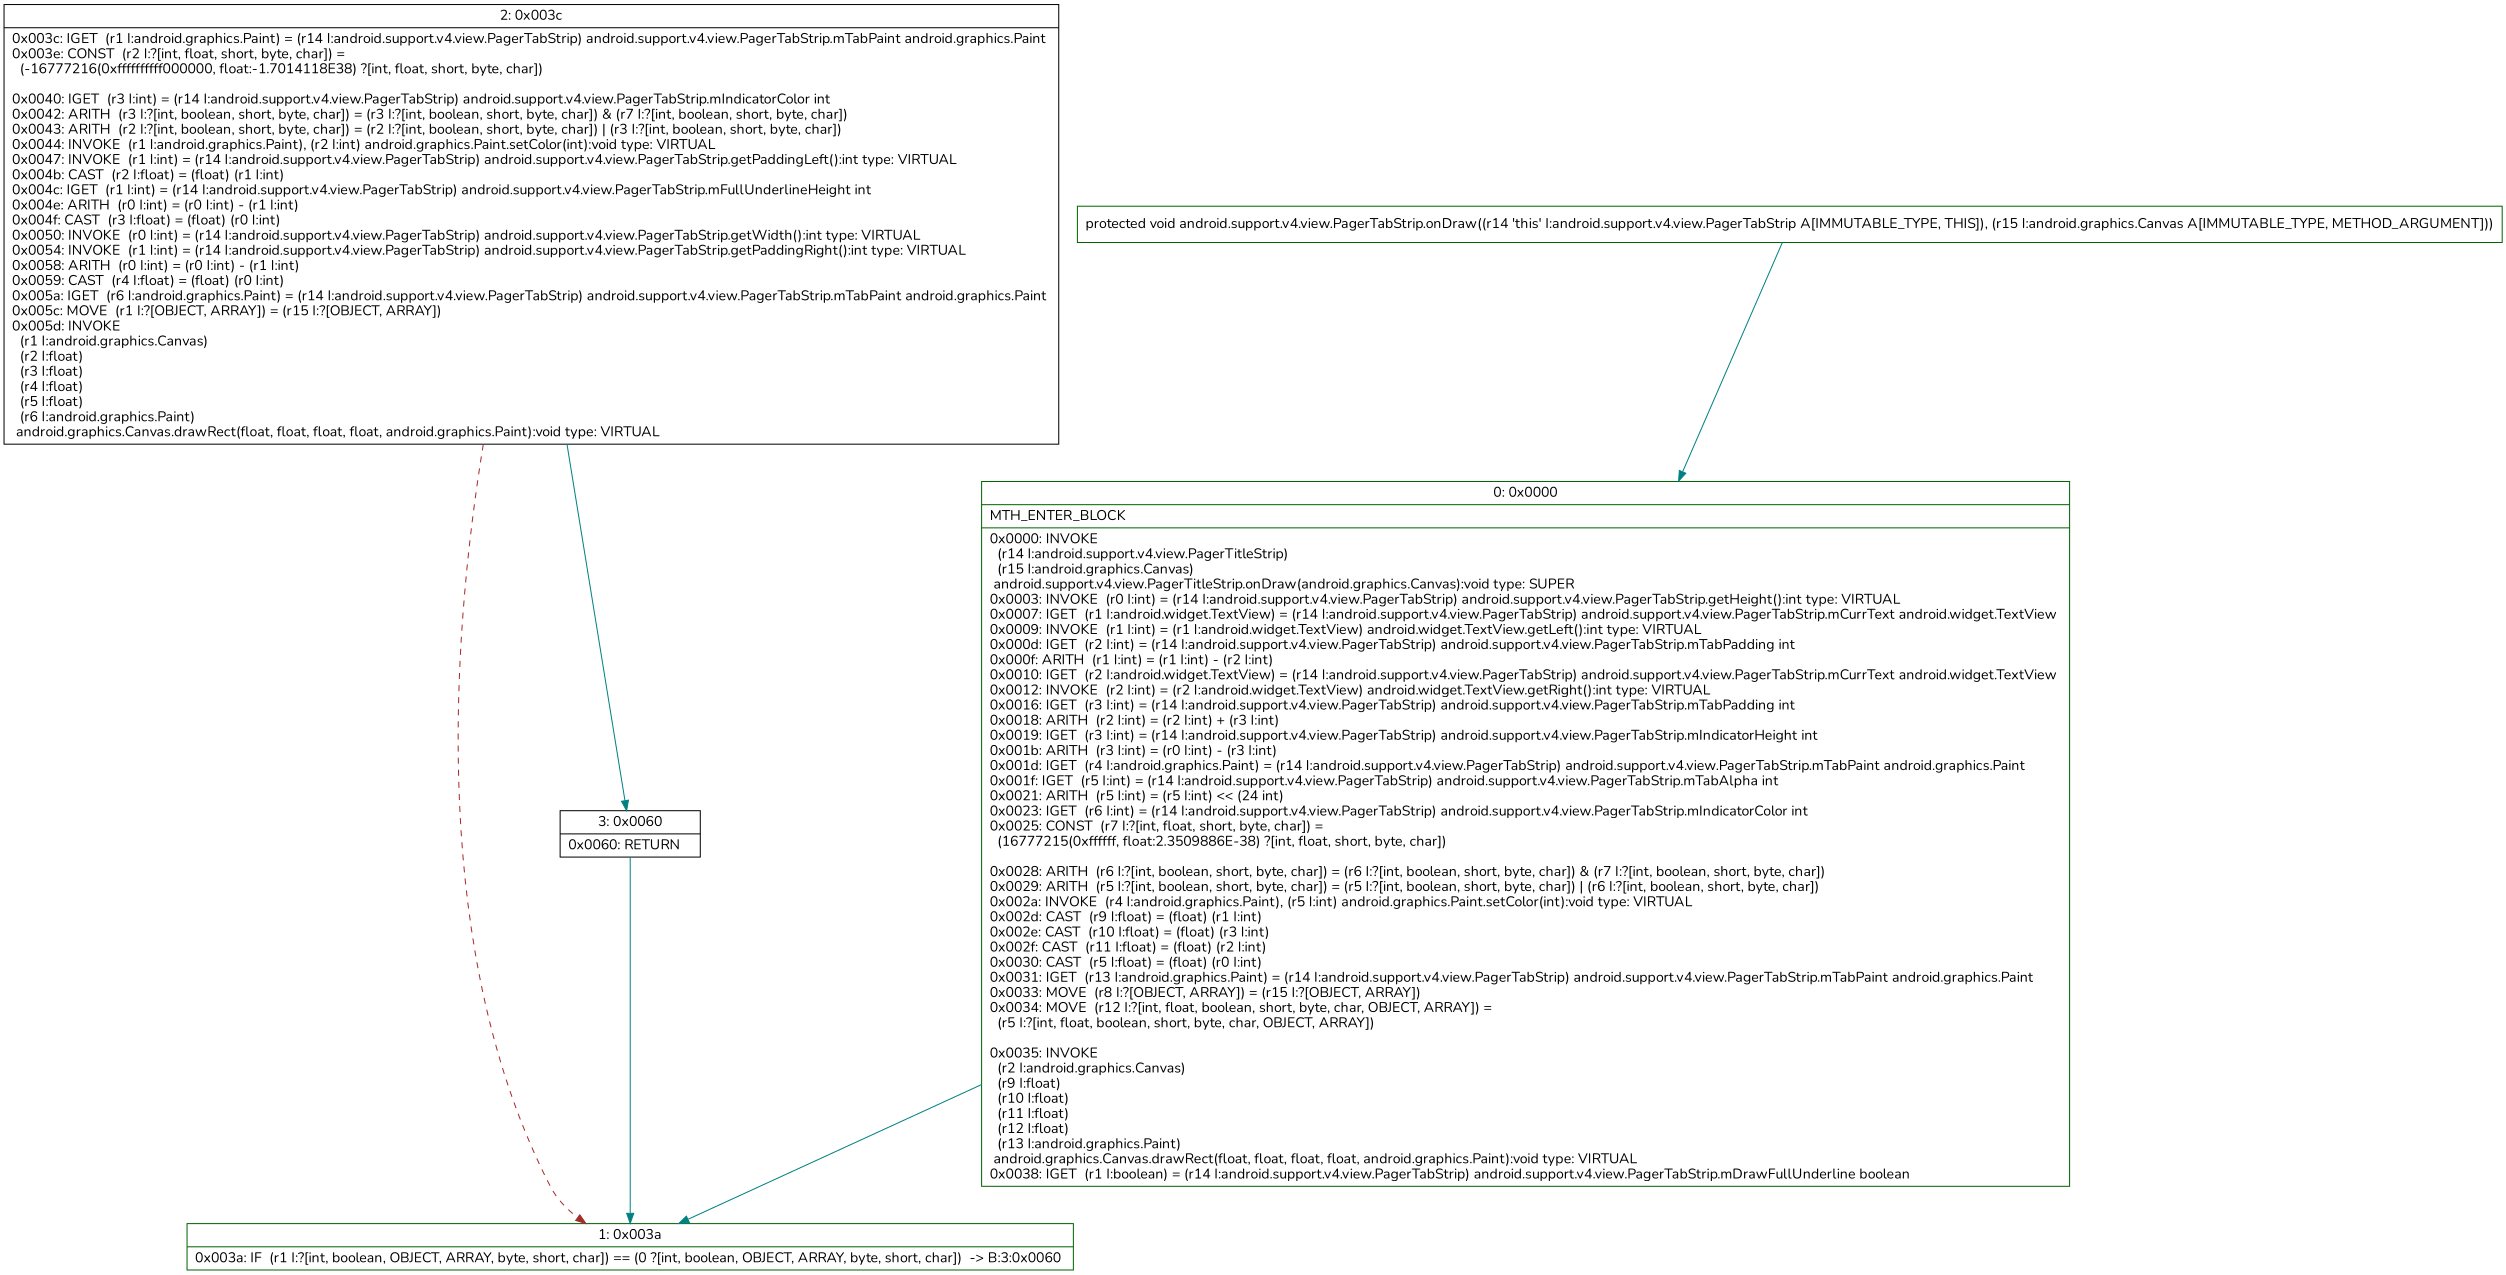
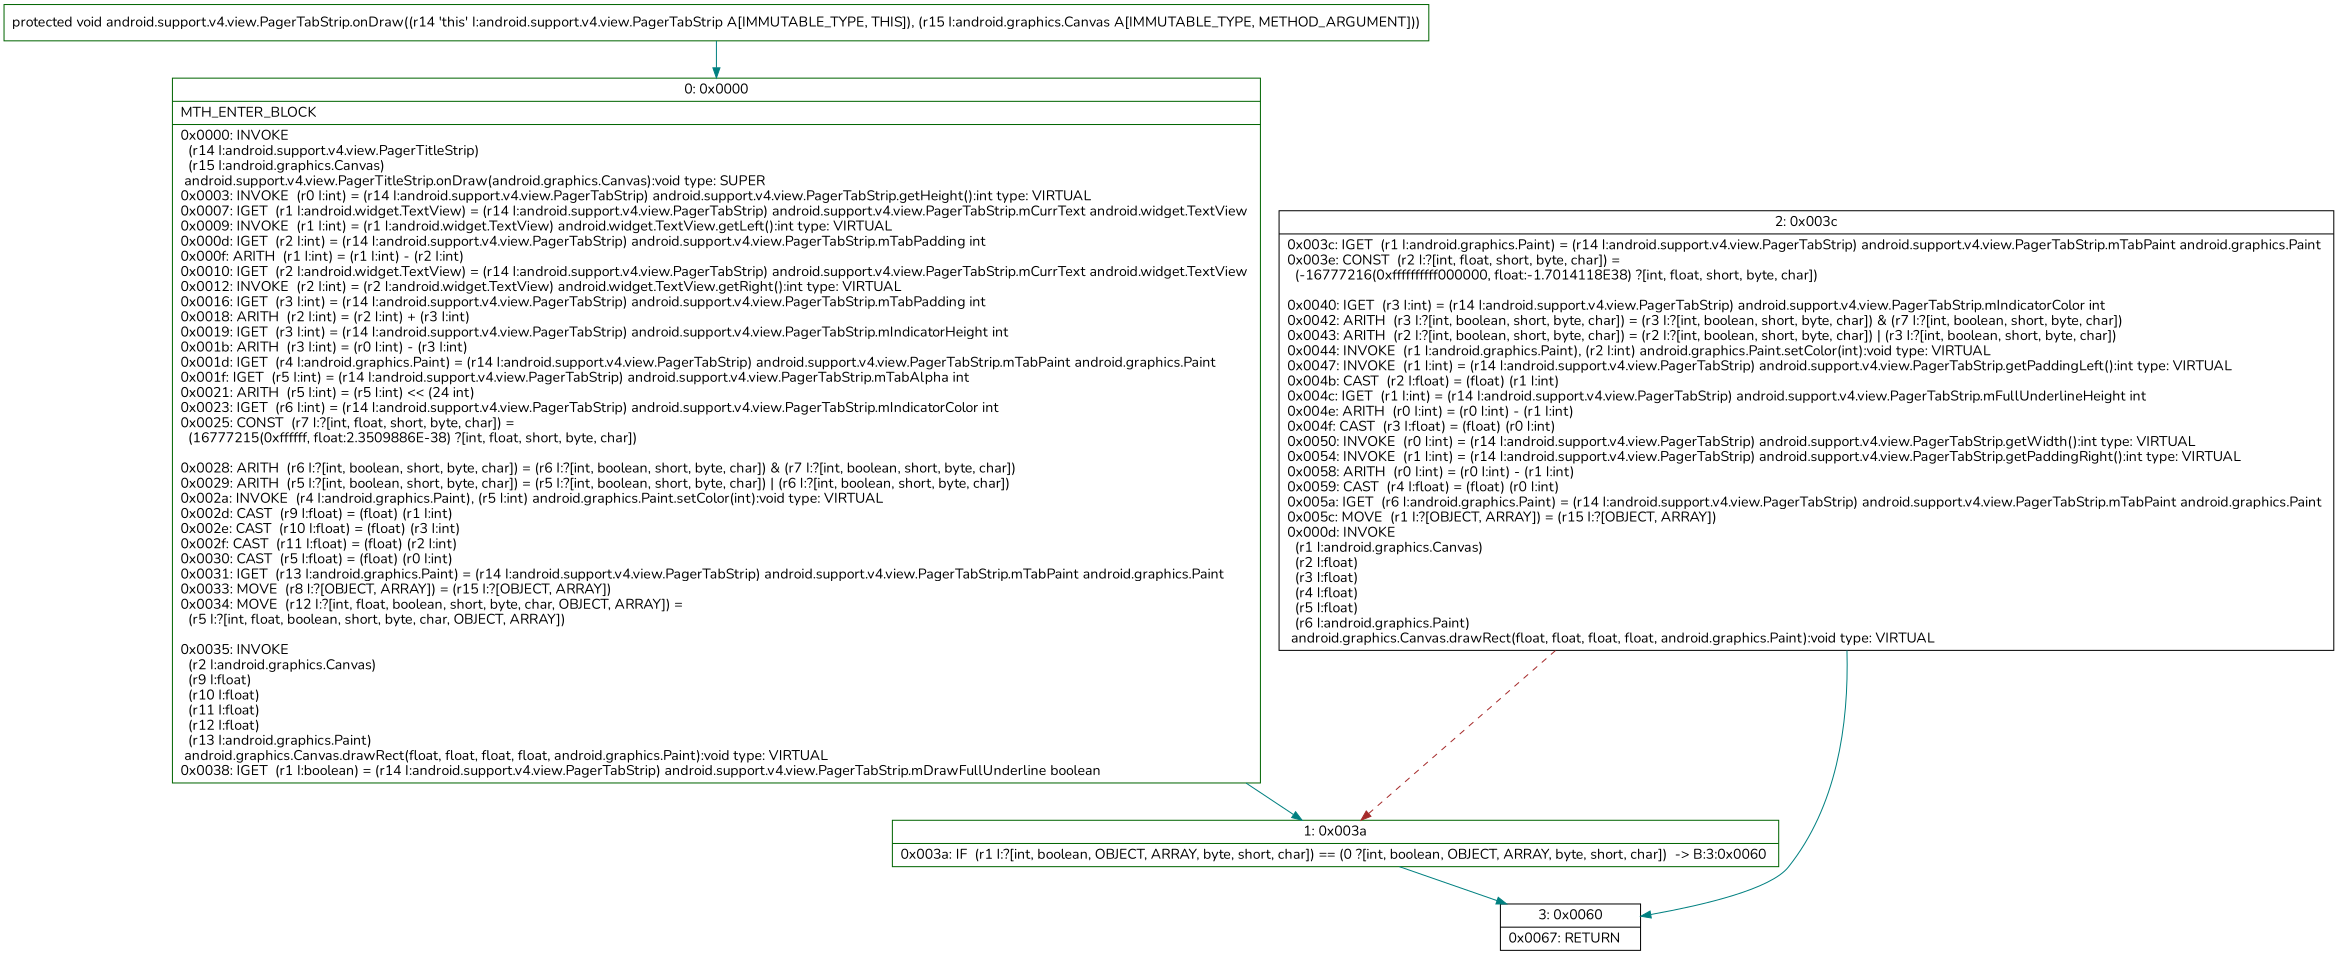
node "2: 0x003c": text "0x005d: INVOKE" -> "0x000d: INVOKE"
node "3: 0x0060": text "0x0060: RETURN" -> "0x0067: RETURN"
edge "3: 0x0060" -> "1: 0x003a": reversed
